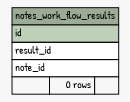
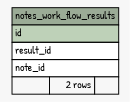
node "notes_work_flow_results": text "0 rows" -> "2 rows"
